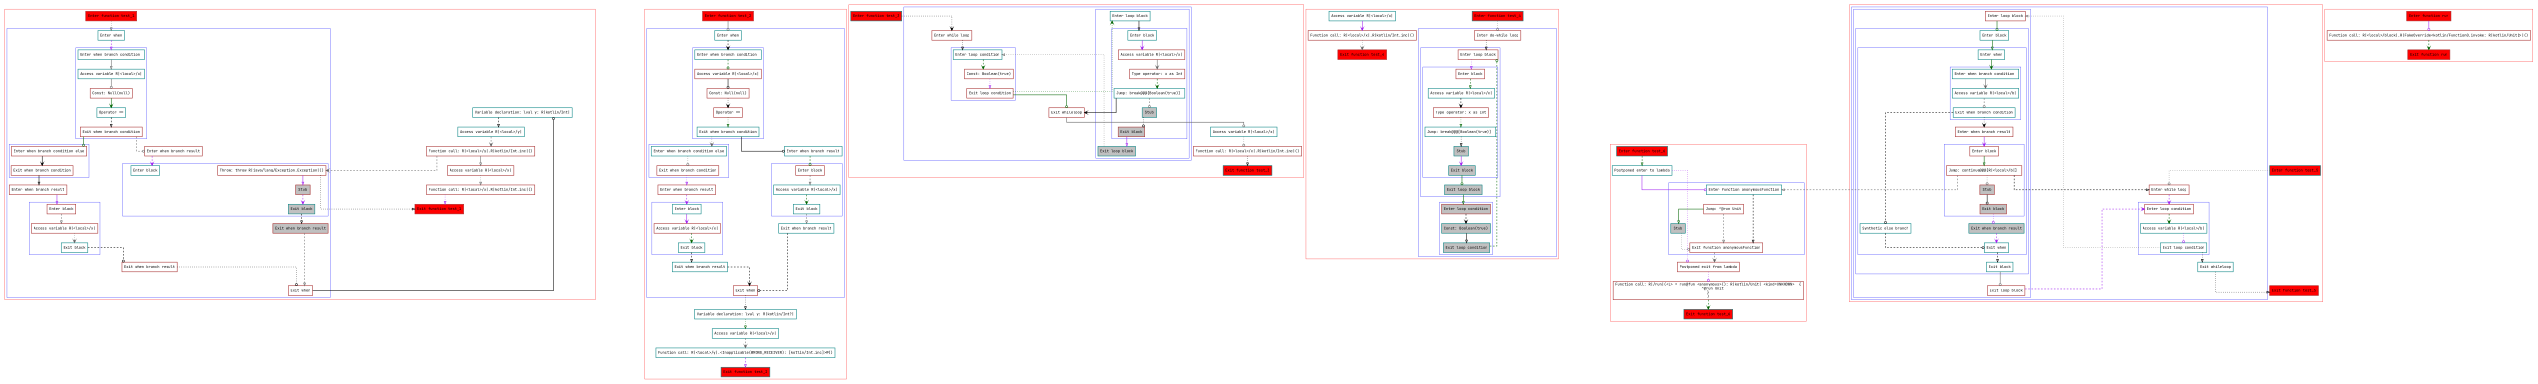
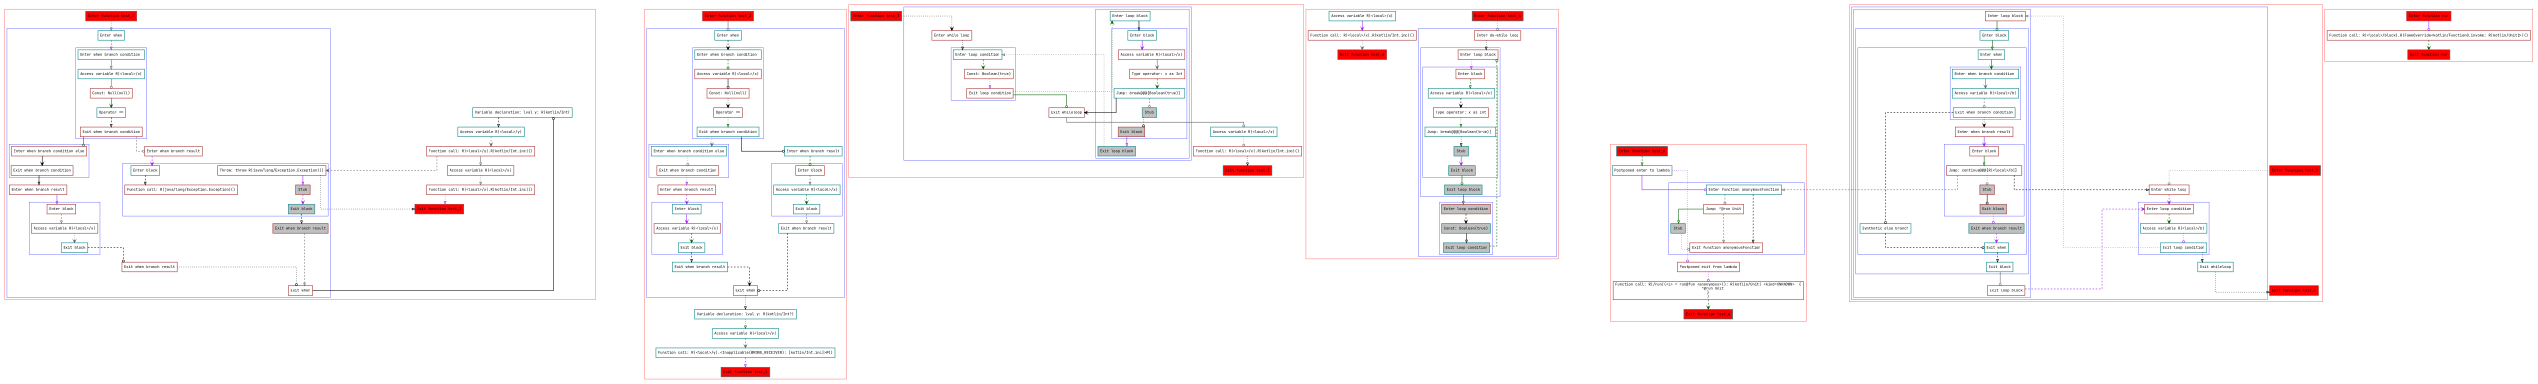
node "Function call: R|java/lang/Exception.Exception|()": added
edge "Enter function anonymousFunction" -> "Jump: ^@run Unit": added
edge "Exit function anonymousFunction" -> "Postponed exit from lambda": removed
